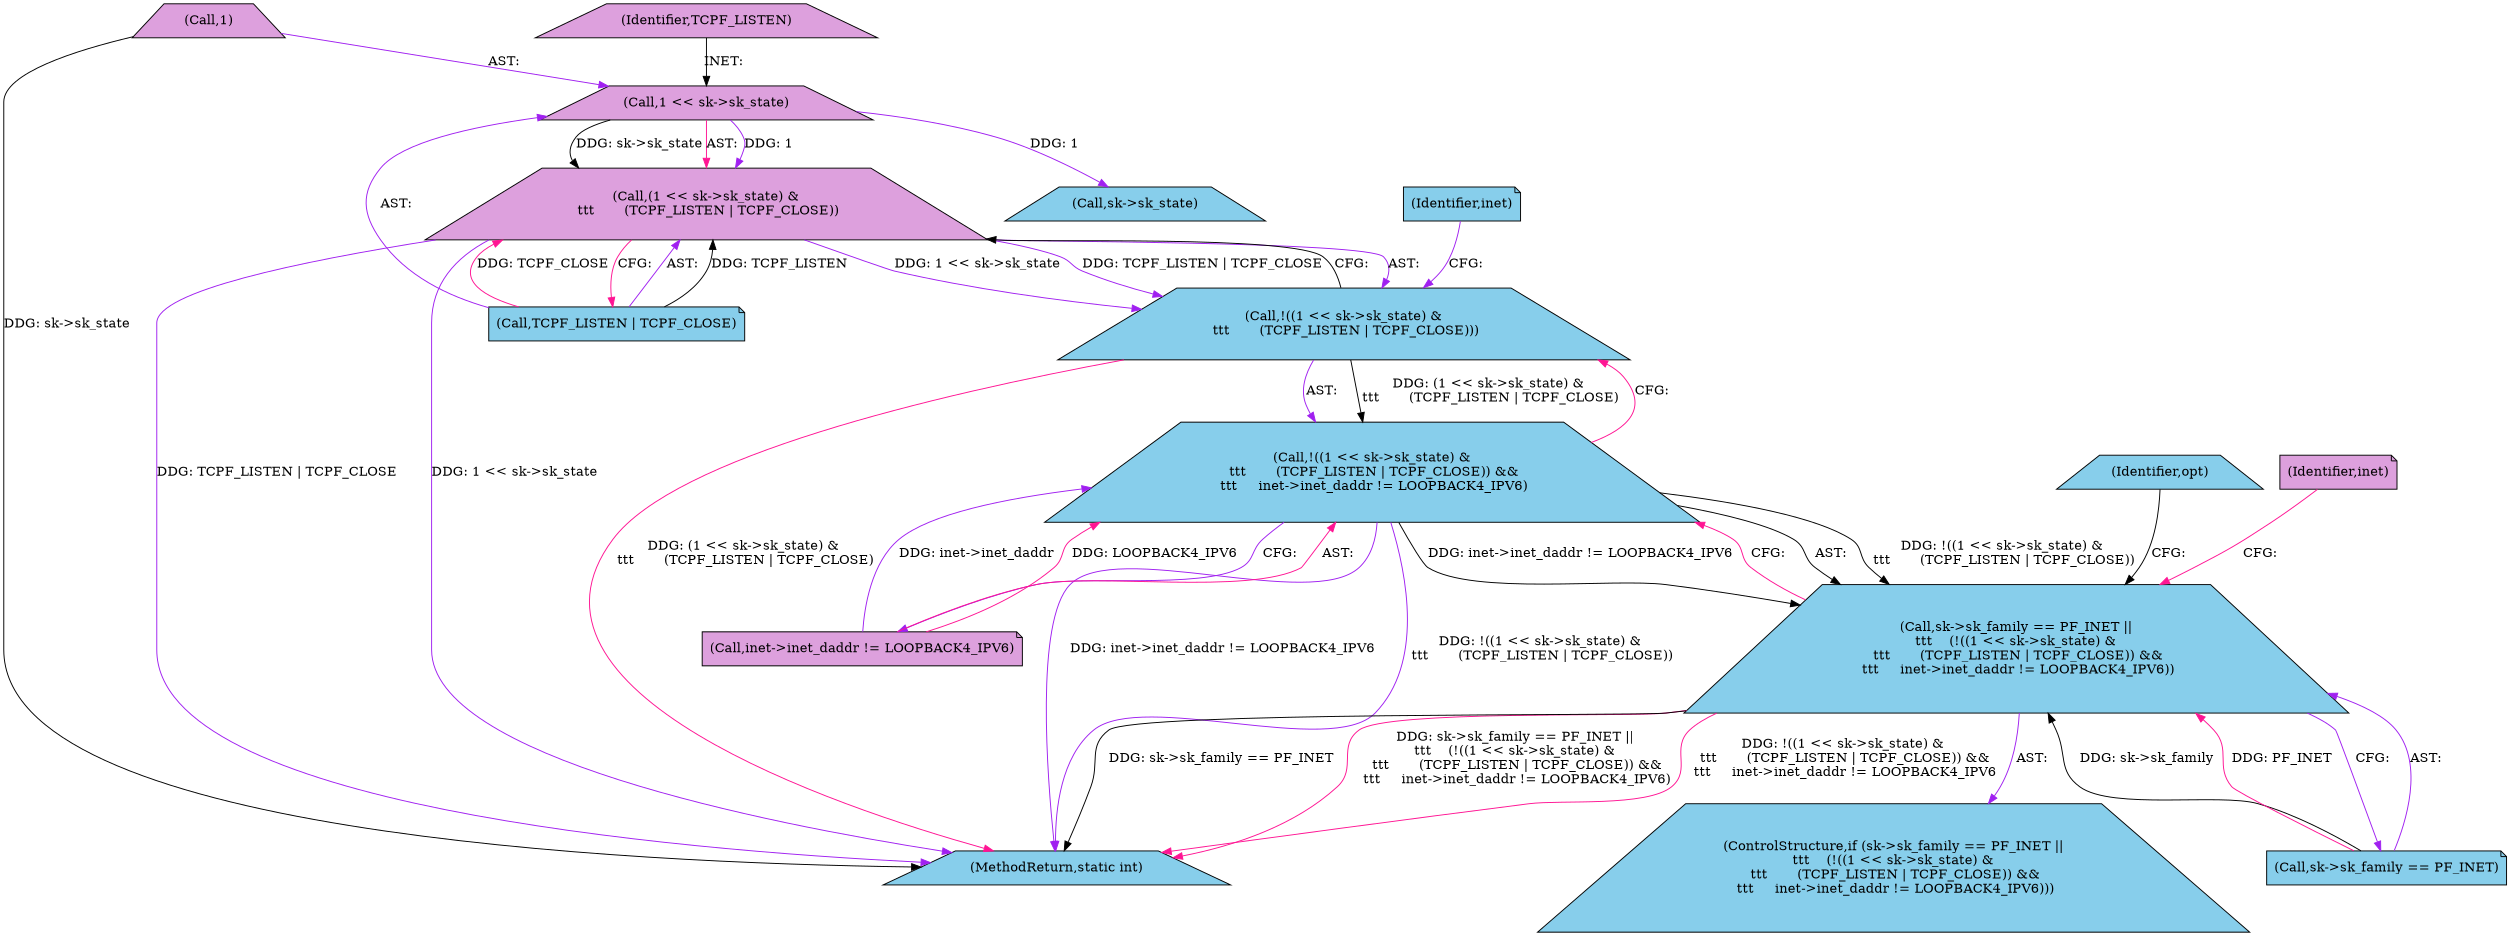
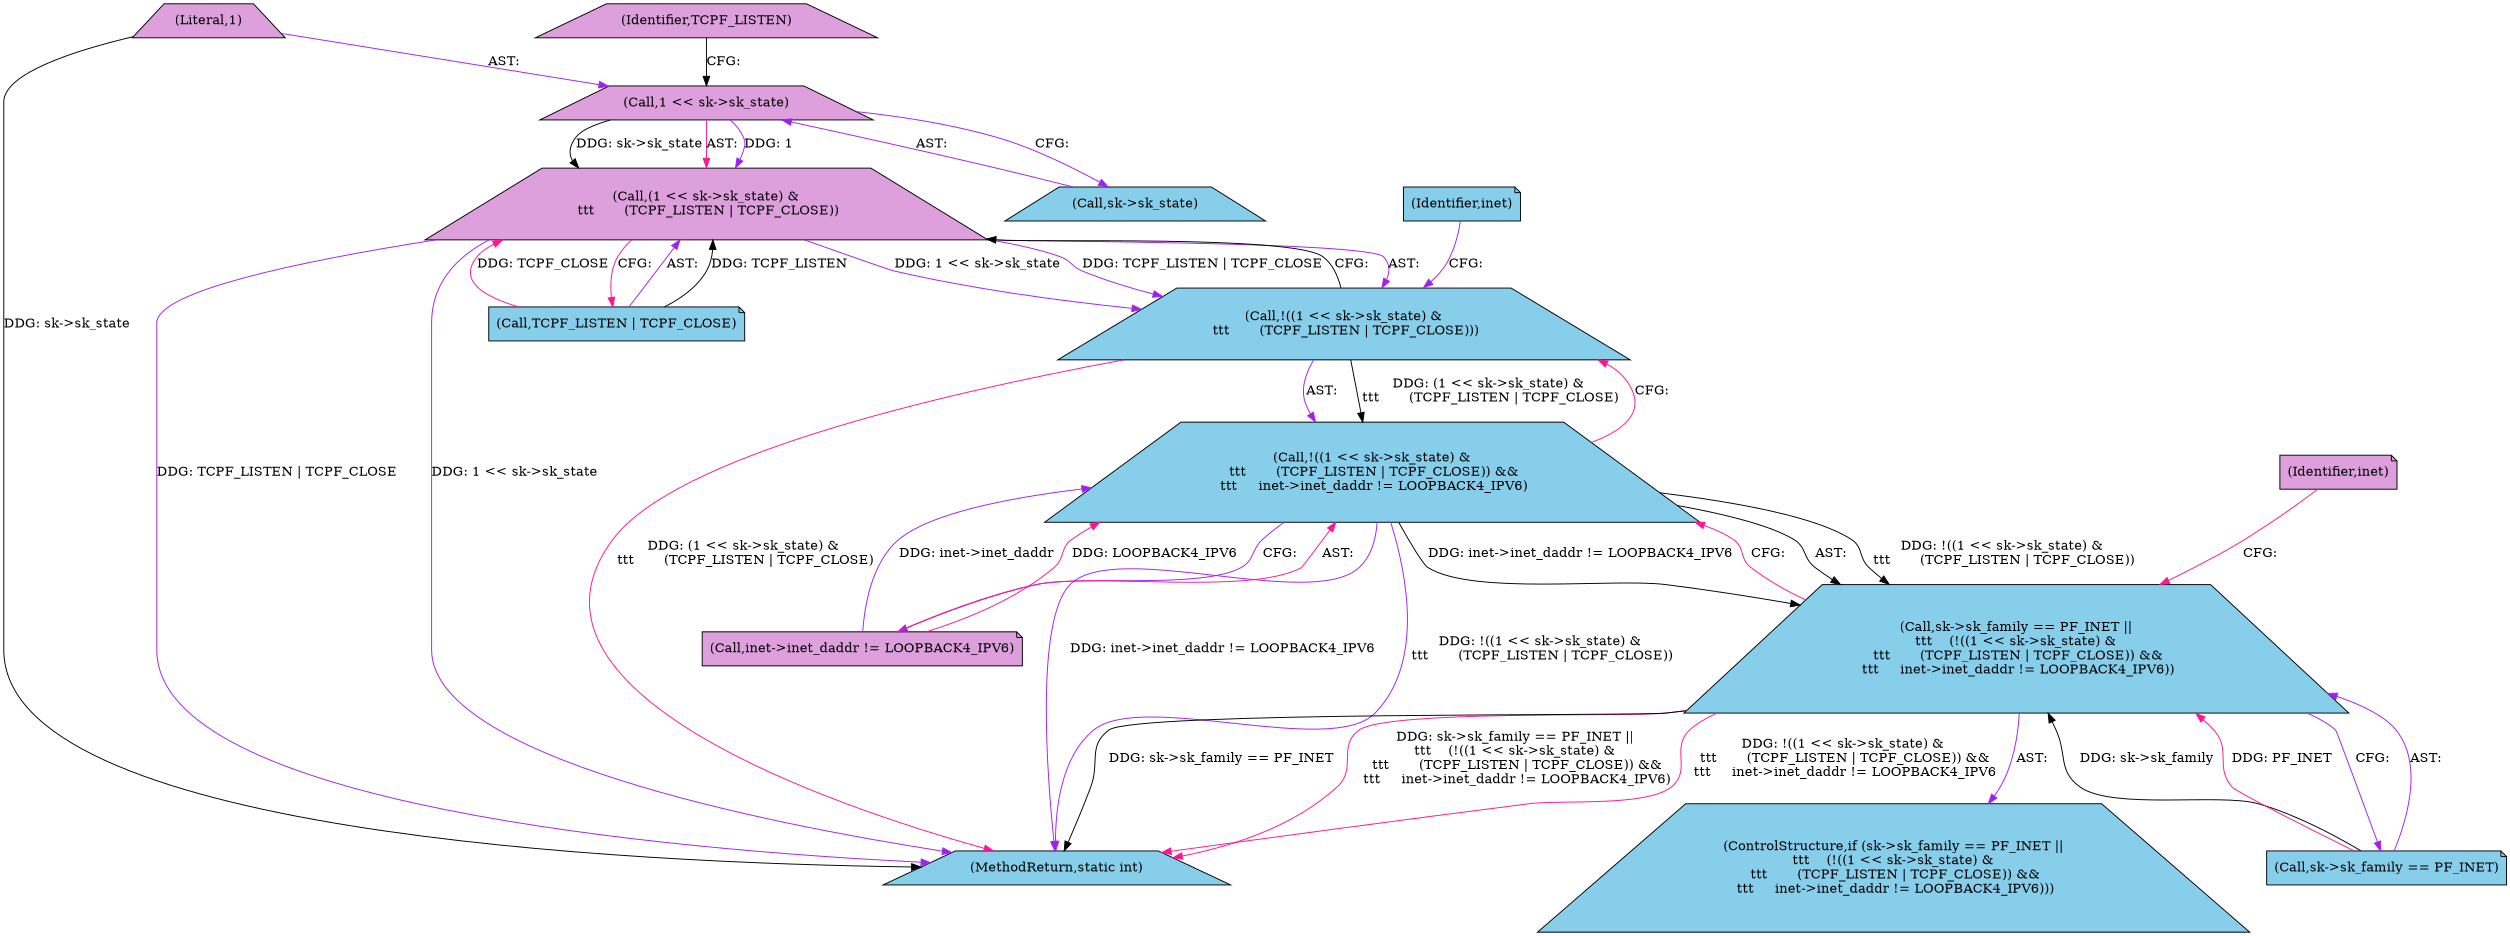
node "(Call,1)": label "(Call,1)" -> "(Literal,1)"
edge "(Identifier,TCPF_LISTEN)" -> "(Call,1 << sk->sk_state)": label "INET: " -> "CFG: "
edge "(Call,1 << sk->sk_state)" -> "(Call,sk->sk_state)": label "DDG: 1" -> "CFG: "
edge "(Call,TCPF_LISTEN | TCPF_CLOSE)" -> "(Call,1 << sk->sk_state)": now "(Call,sk->sk_state)" -> "(Call,1 << sk->sk_state)"
node "(Identifier,opt)": removed
